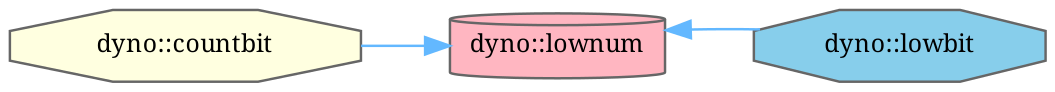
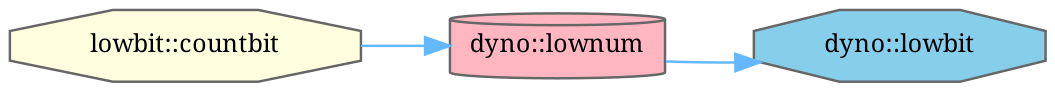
edge "dyno::lowbit" -> "dyno::lownum": reversed
node "dyno::countbit": label "dyno::countbit" -> "lowbit::countbit"
